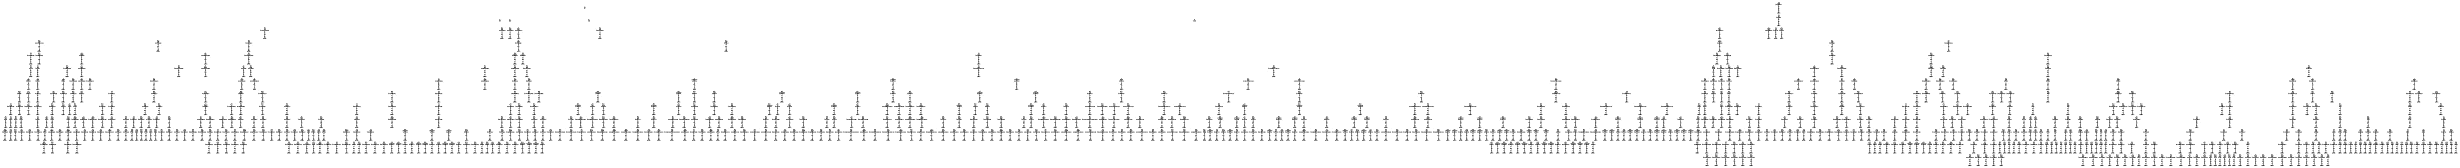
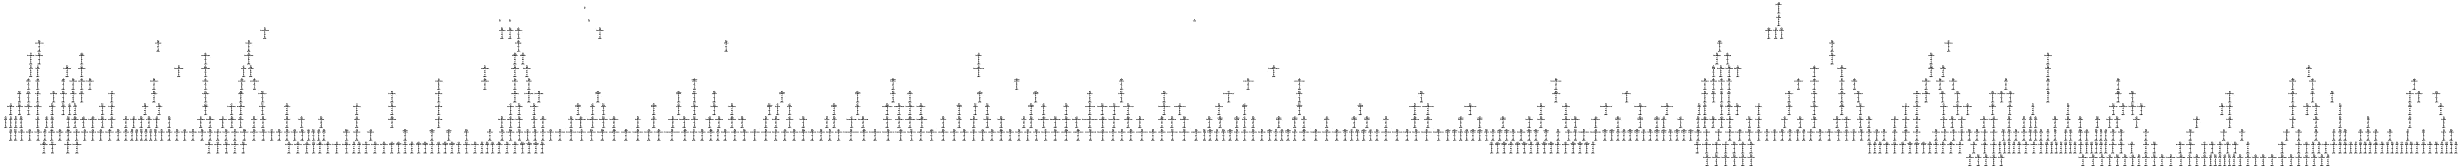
node "EO: 10": removed
node "EO: 80": added
node "EO: 544": removed
